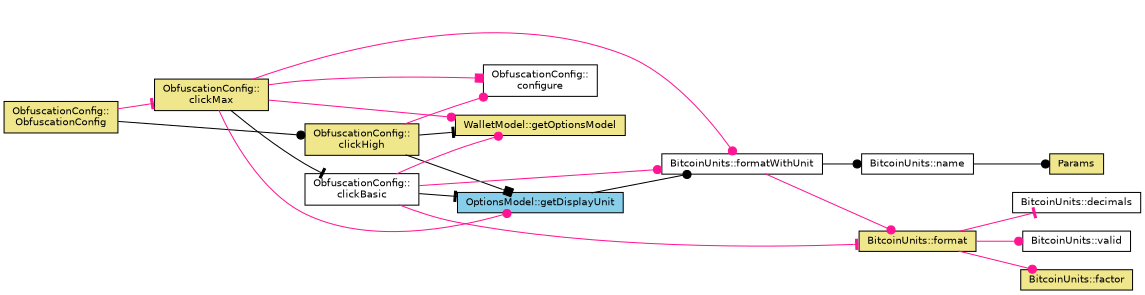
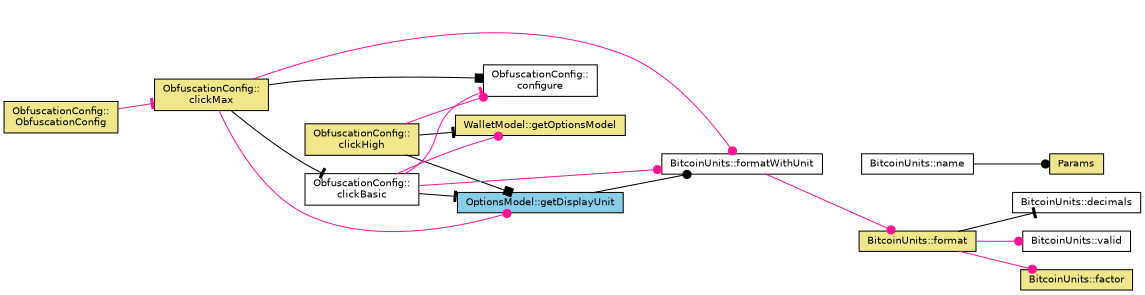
edge "ObfuscationConfig:: clickMax" -> "ObfuscationConfig:: configure": color deeppink -> black
edge "ObfuscationConfig:: clickMax" -> "WalletModel::getOptionsModel": removed
edge "ObfuscationConfig:: ObfuscationConfig" -> "ObfuscationConfig:: clickHigh": removed
edge "BitcoinUnits::formatWithUnit" -> "BitcoinUnits::name": removed
edge "BitcoinUnits::format" -> "BitcoinUnits::decimals": color deeppink -> black
edge "ObfuscationConfig:: clickBasic" -> "BitcoinUnits::format": now "ObfuscationConfig:: clickBasic" -> "ObfuscationConfig:: configure"
